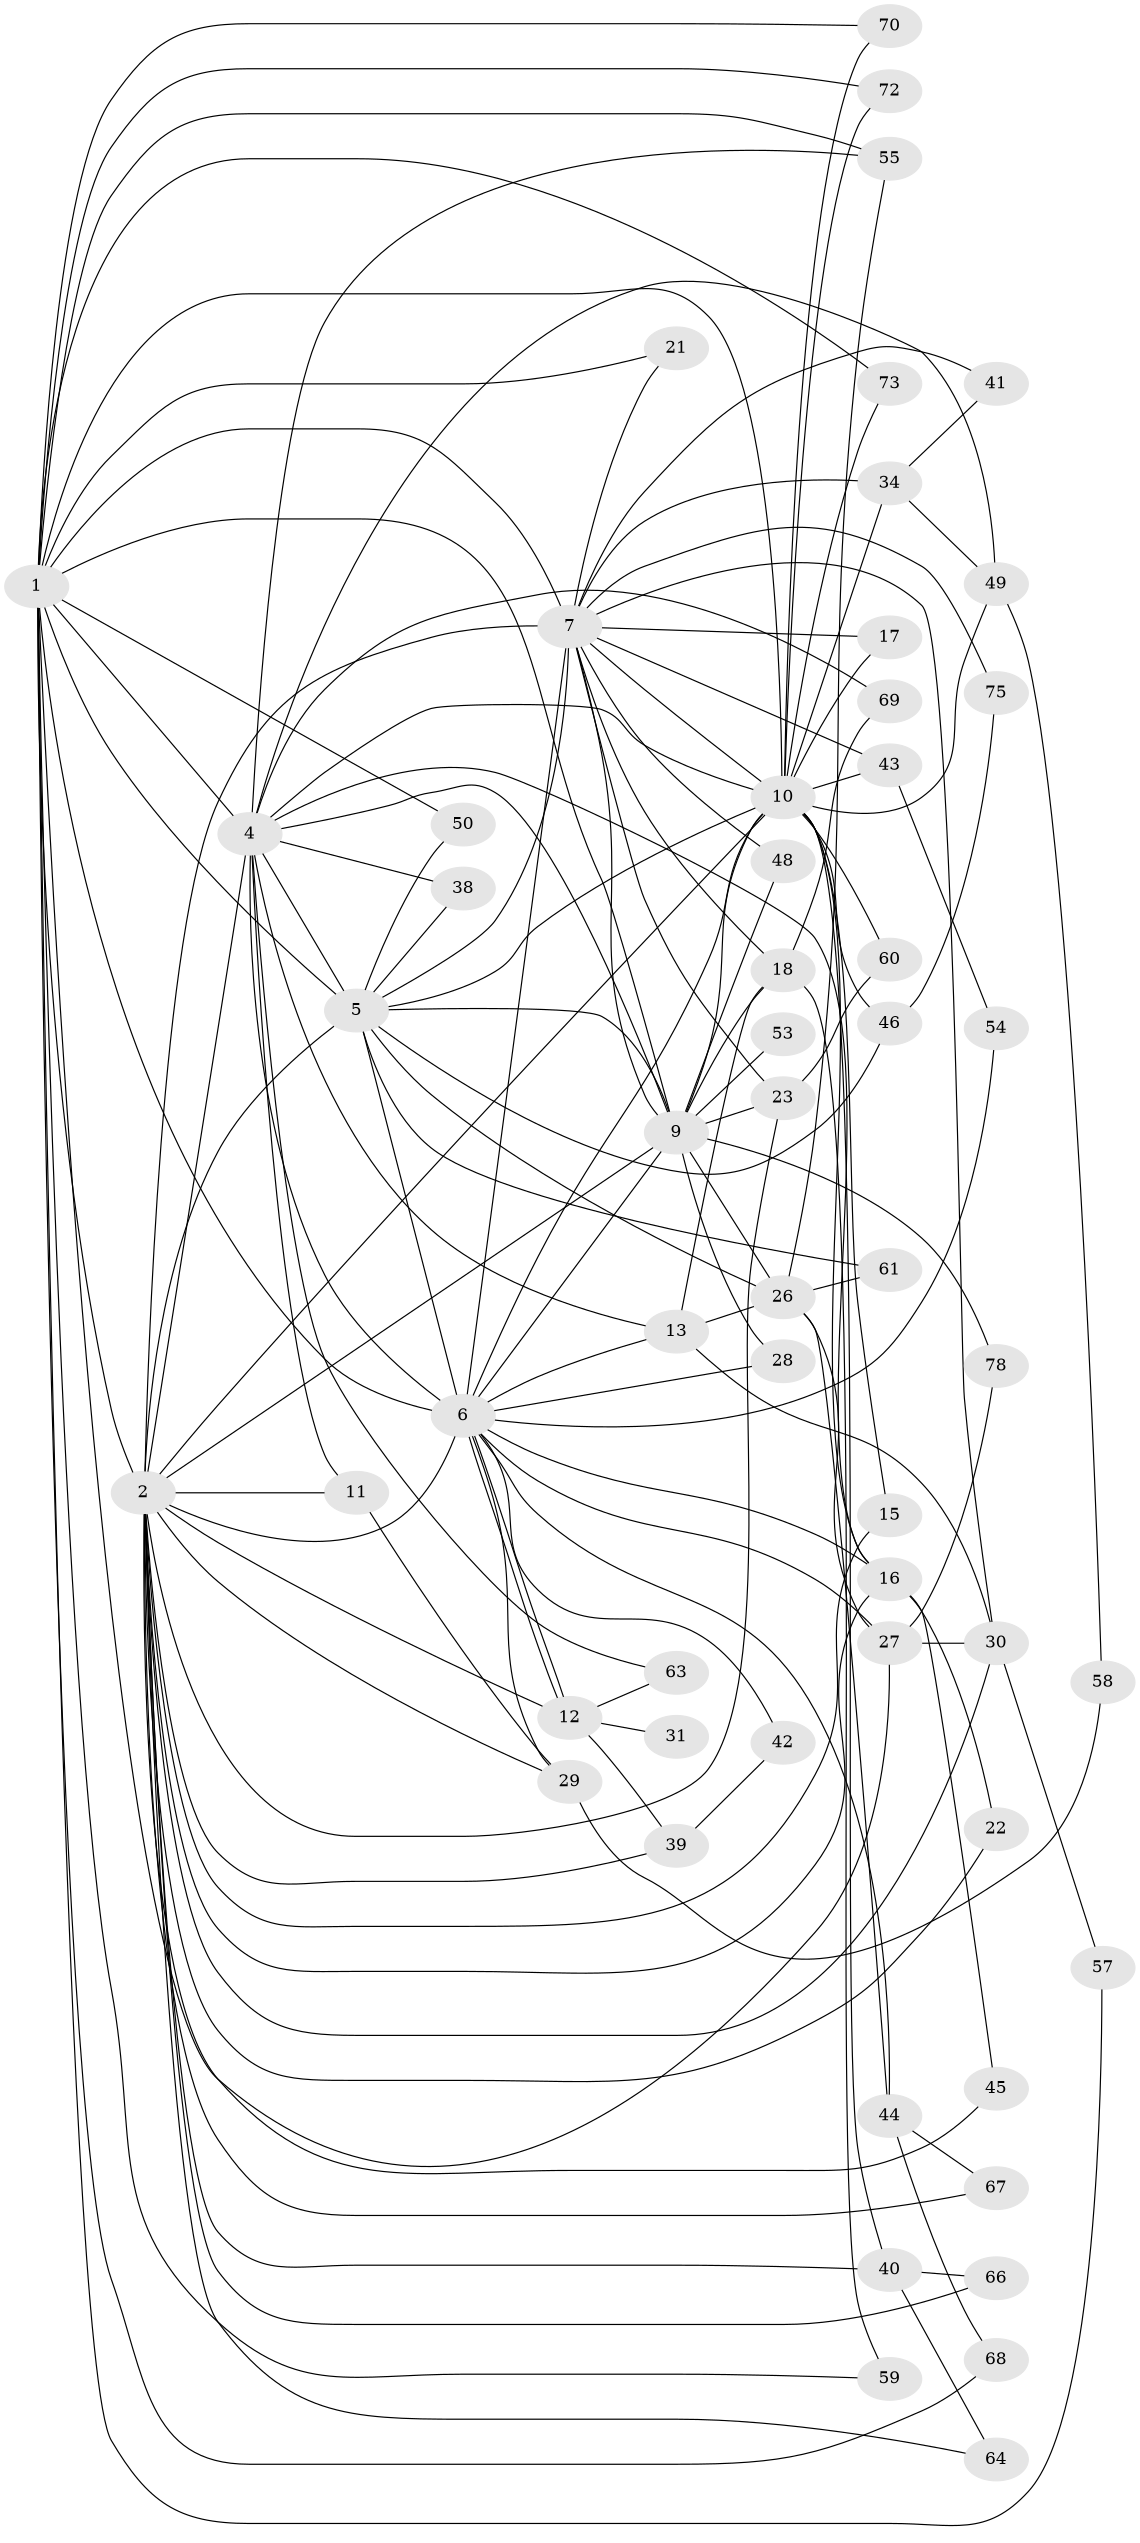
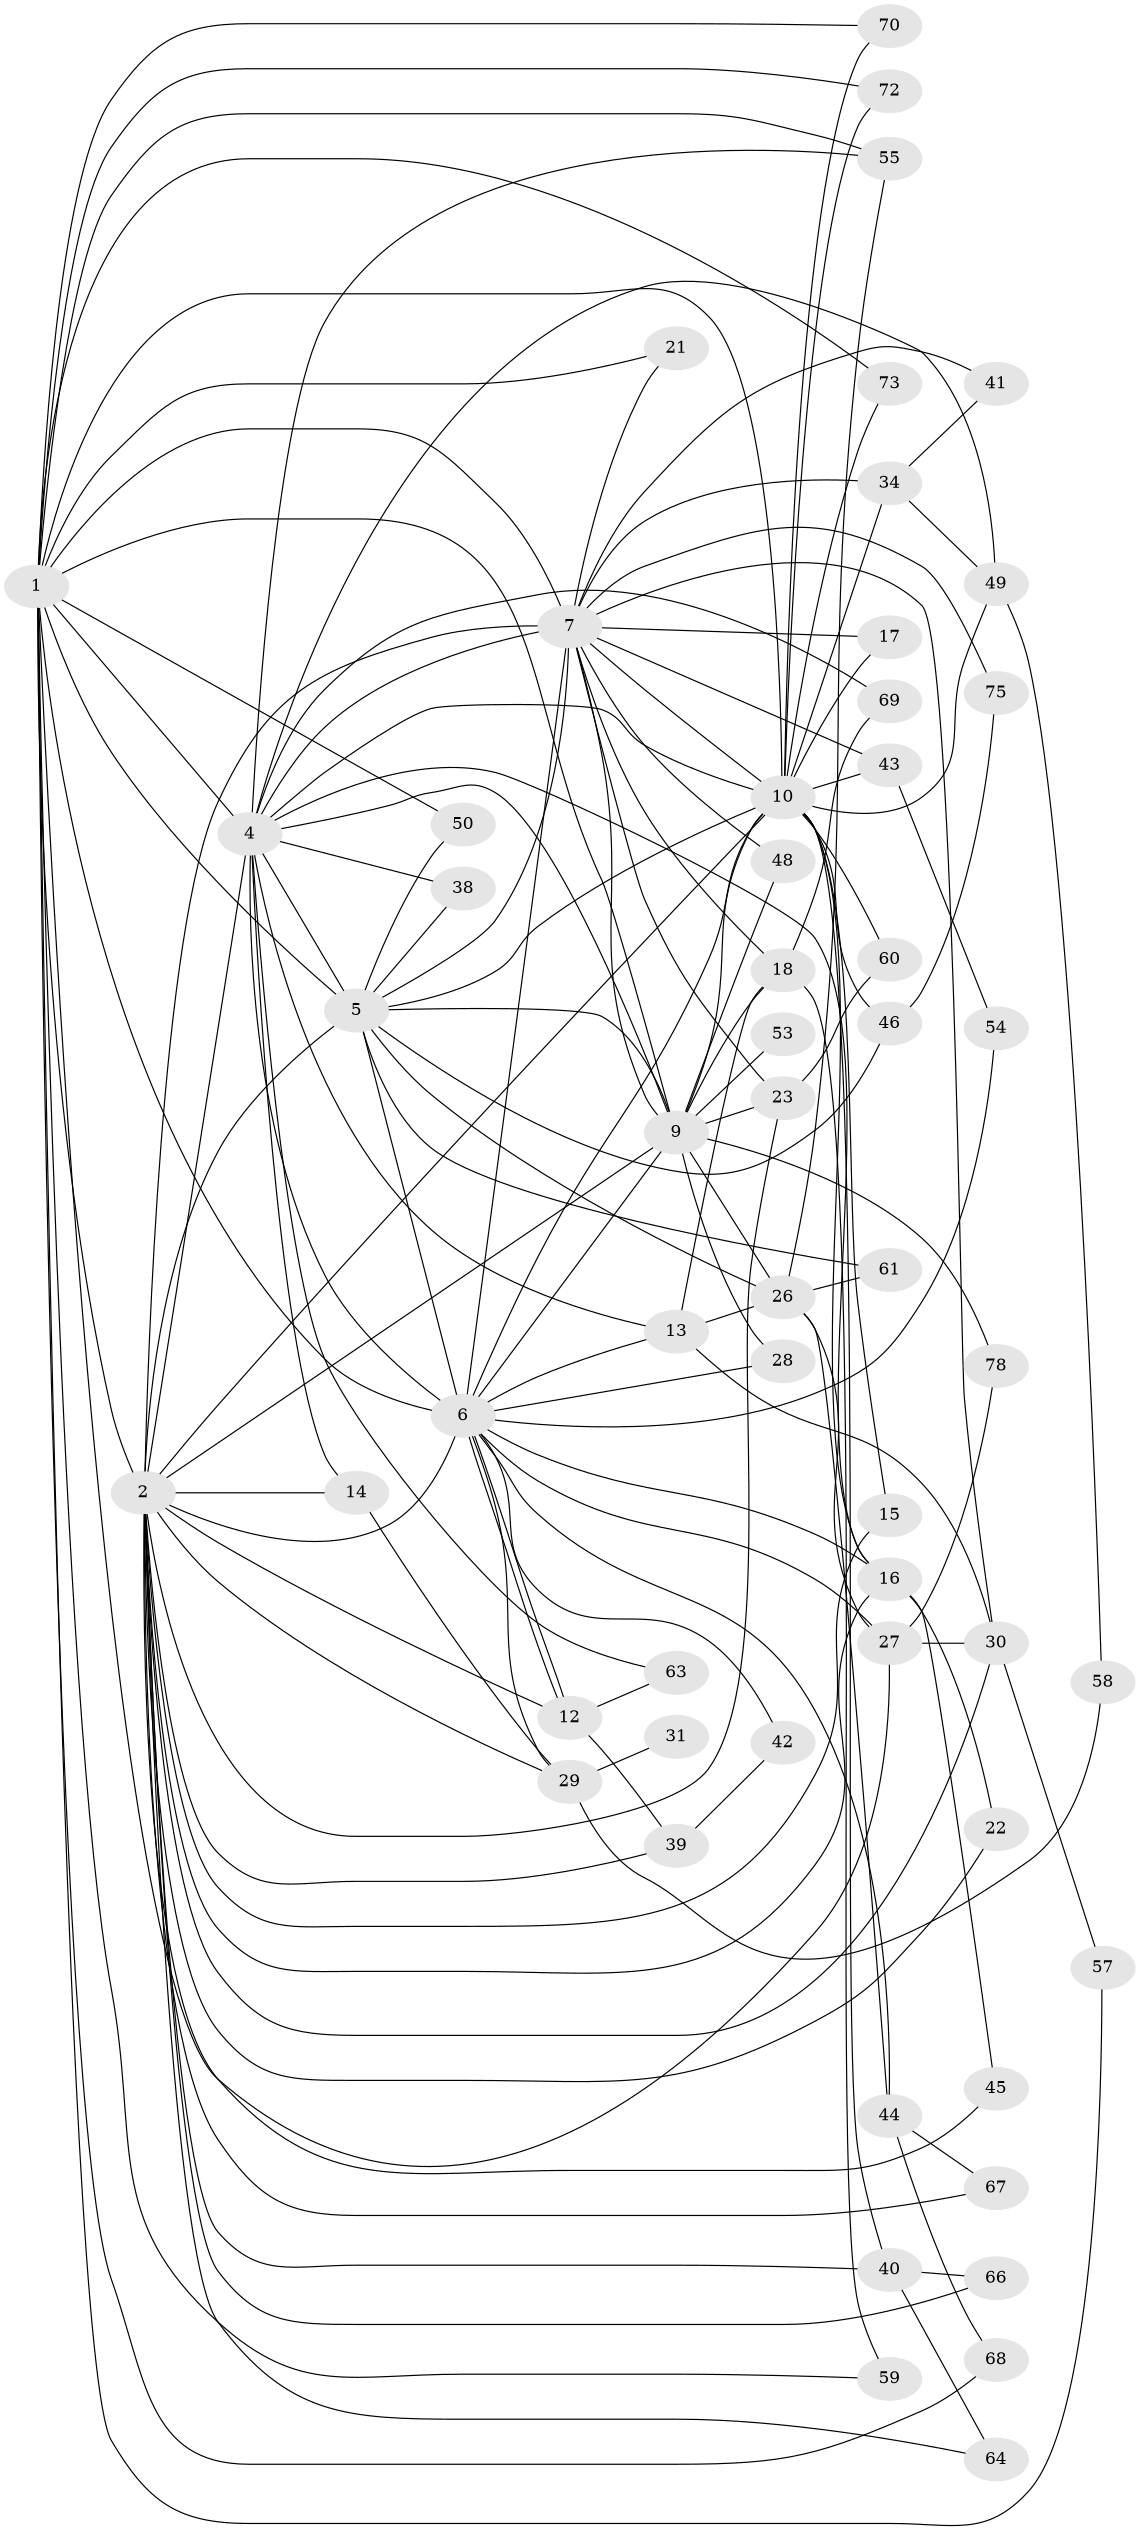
edge "7" -- "4": added
node "11": label "11" -> "14"
edge "12" -- "31": now "29" -- "31"
